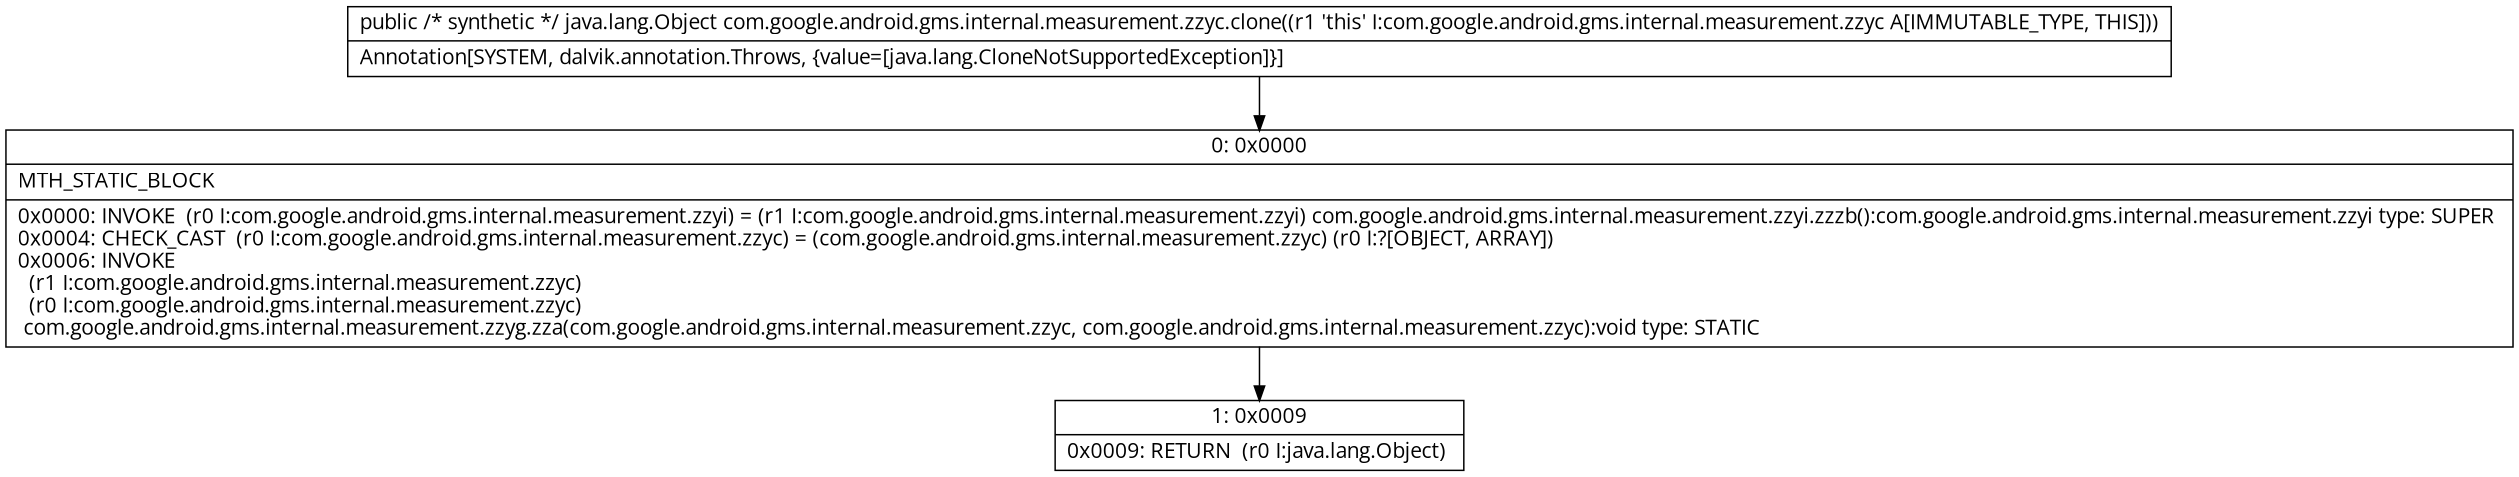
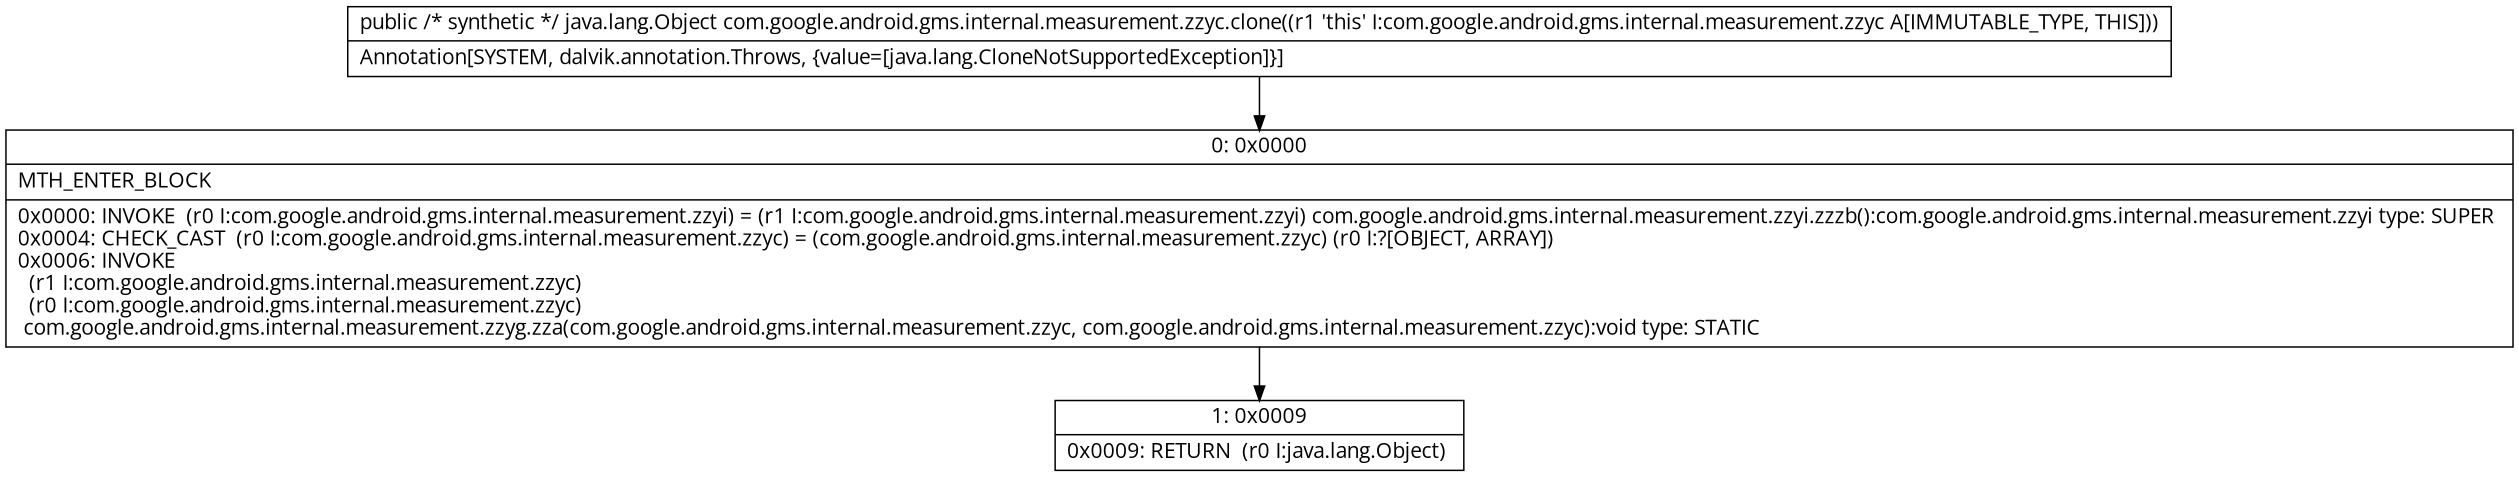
node "0: 0x0000": text "MTH_STATIC_BLOCK" -> "MTH_ENTER_BLOCK"
